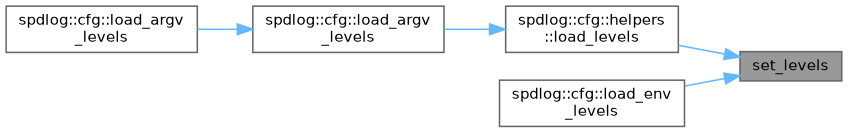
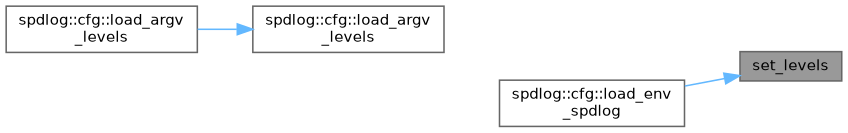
node "spdlog::cfg::helpers ::load_levels": removed
node "spdlog::cfg::load_env _levels": label "spdlog::cfg::load_env _levels" -> "spdlog::cfg::load_env _spdlog"
